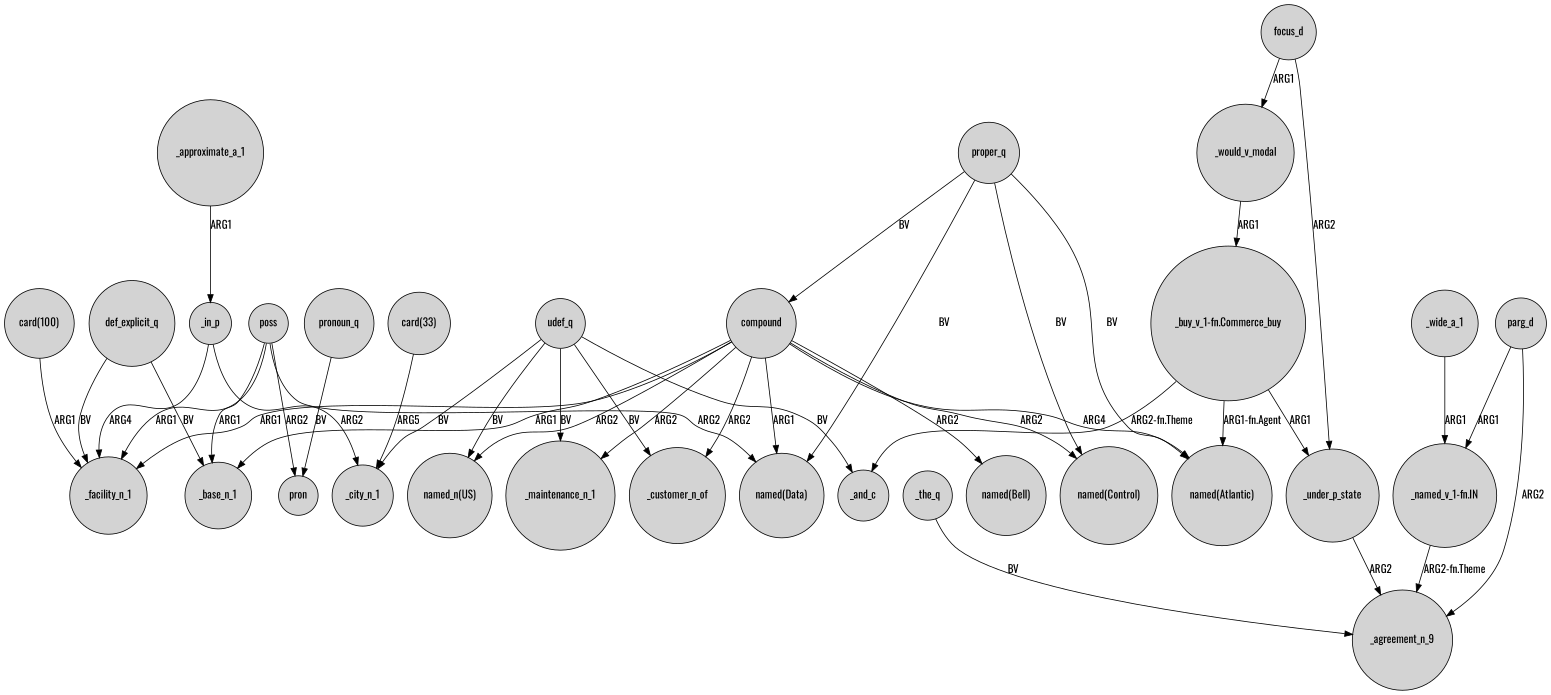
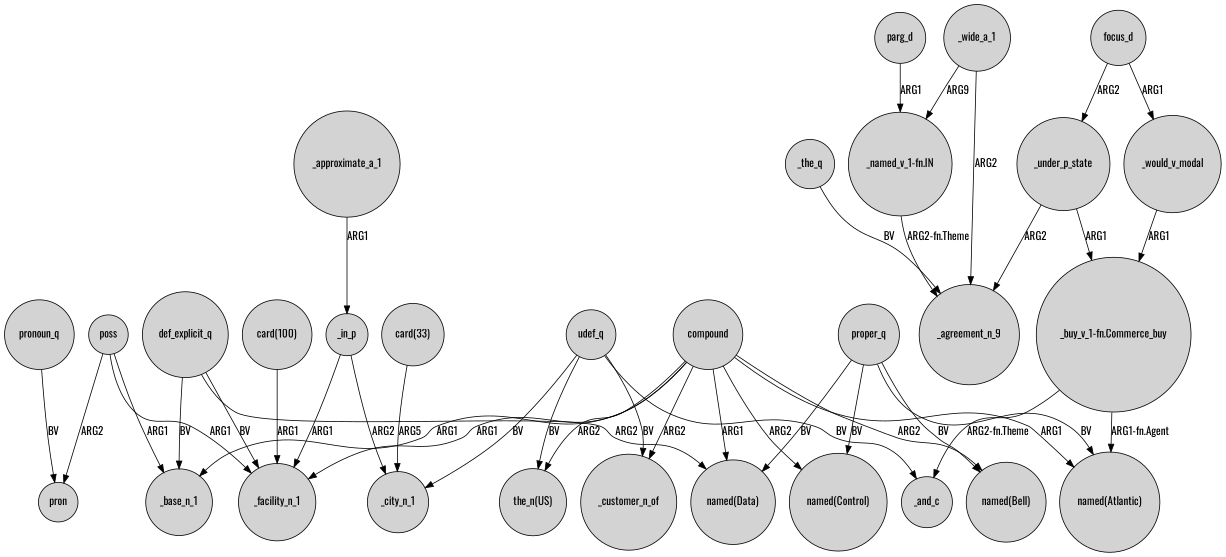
edge "proper_q" -> "compound": now "proper_q" -> "named(Bell)"
edge "poss" -> "named(Data)": now "def_explicit_q" -> "named(Data)"
edge "_buy_v_1-fn.Commerce_buy" -> "_under_p_state": reversed
edge "_in_p" -> "_facility_n_1": label "ARG4" -> "ARG1"
edge "compound" -> "named(Atlantic)": label "ARG4" -> "ARG1"
edge "_wide_a_1" -> "_named_v_1-fn.IN": label "ARG1" -> "ARG9"
edge "parg_d" -> "_agreement_n_9": now "_wide_a_1" -> "_agreement_n_9"
node "named_n(US)": label "named_n(US)" -> "the_n(US)"
node "_maintenance_n_1": removed
